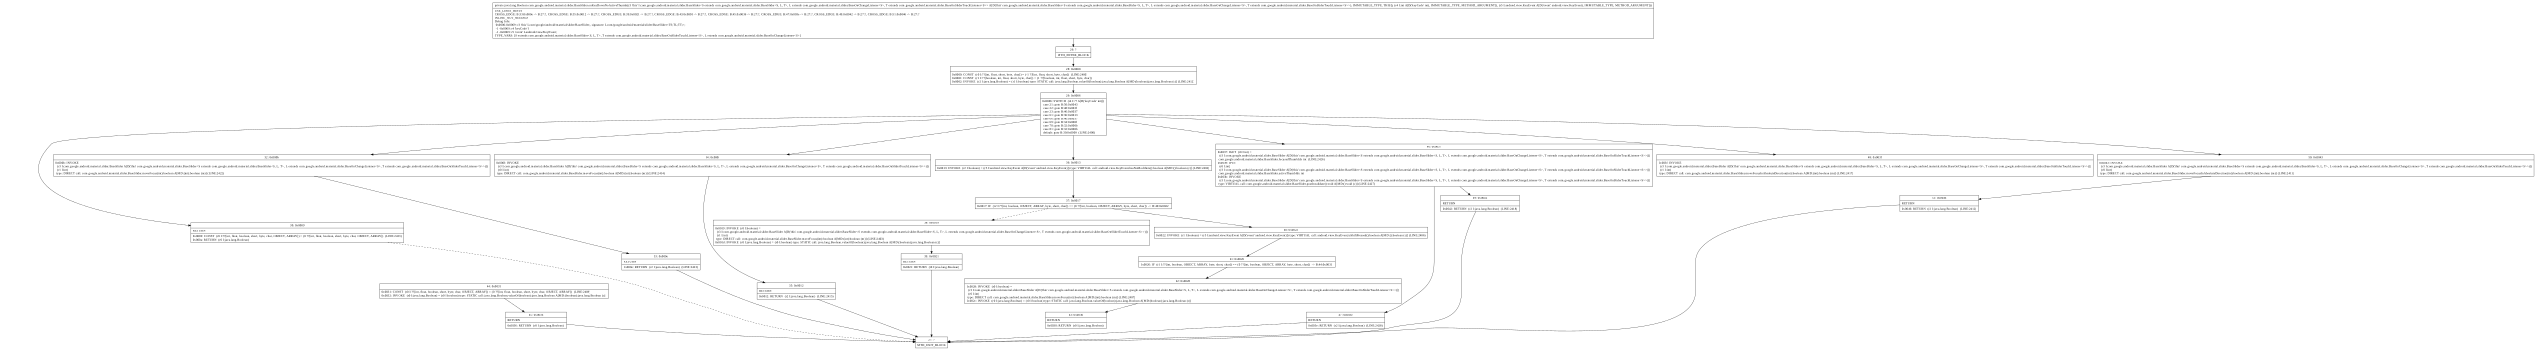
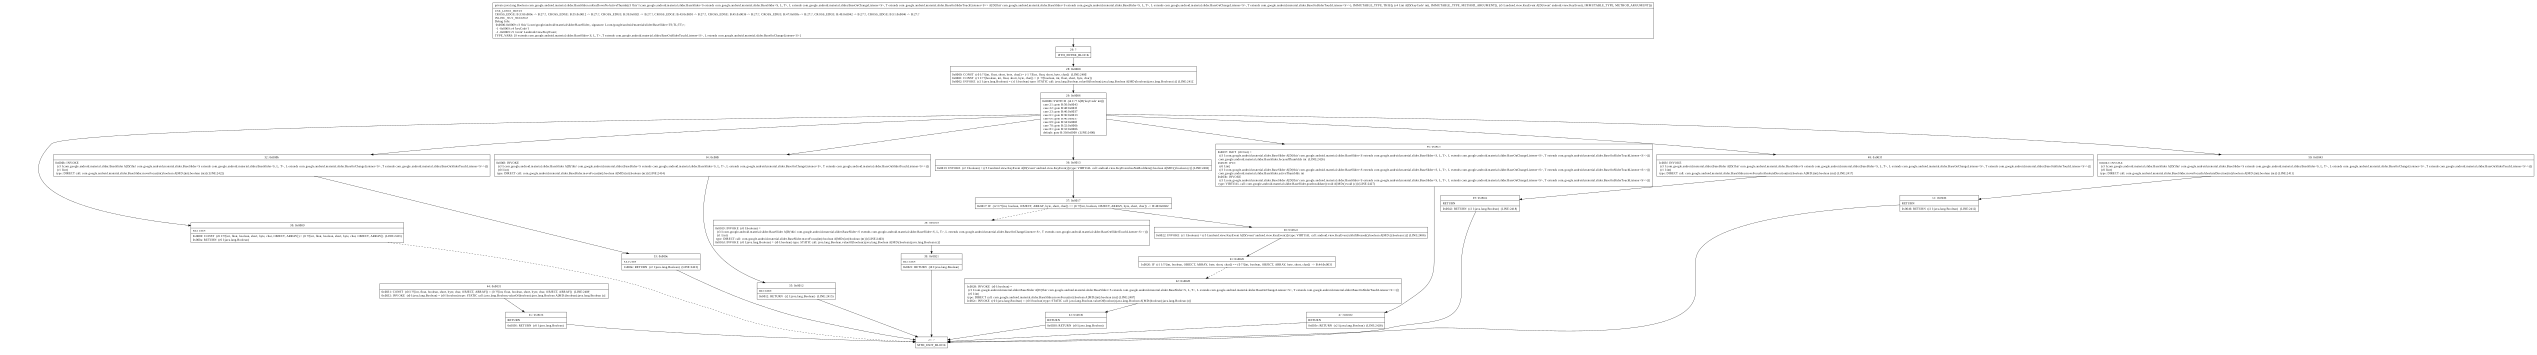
edge "46: 0x0037" -> "49: 0x0042": now "48: 0x003f" -> "49: 0x0042"
edge "41: 0x0026" -> "42: 0x0028": style solid -> dashed
edge "43: 0x0030" -> "27: ?": added
